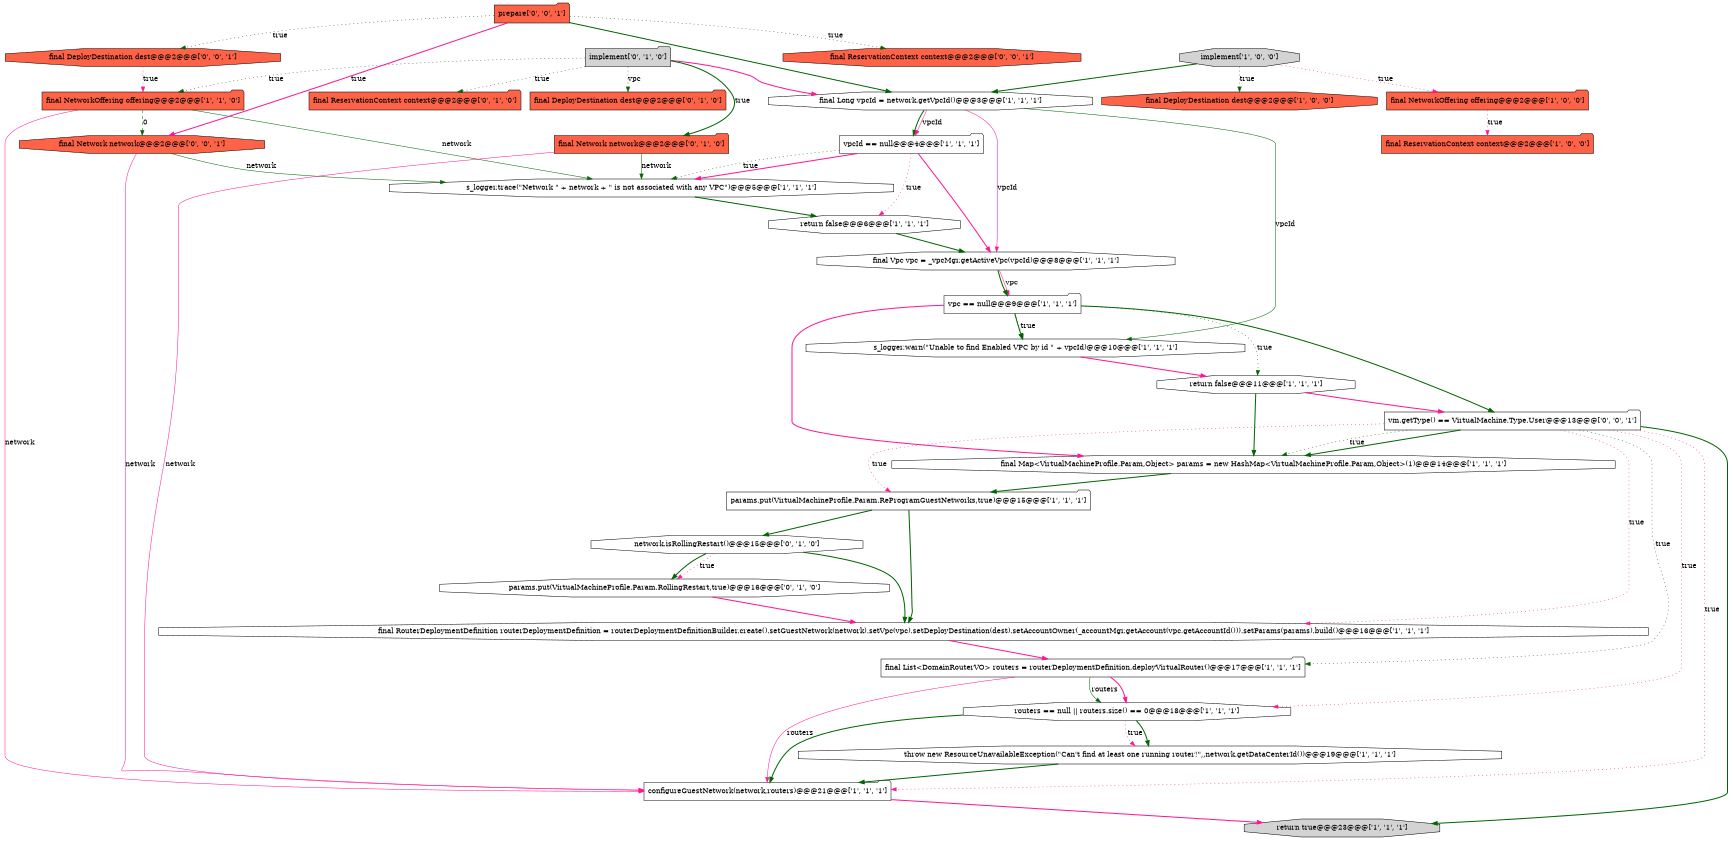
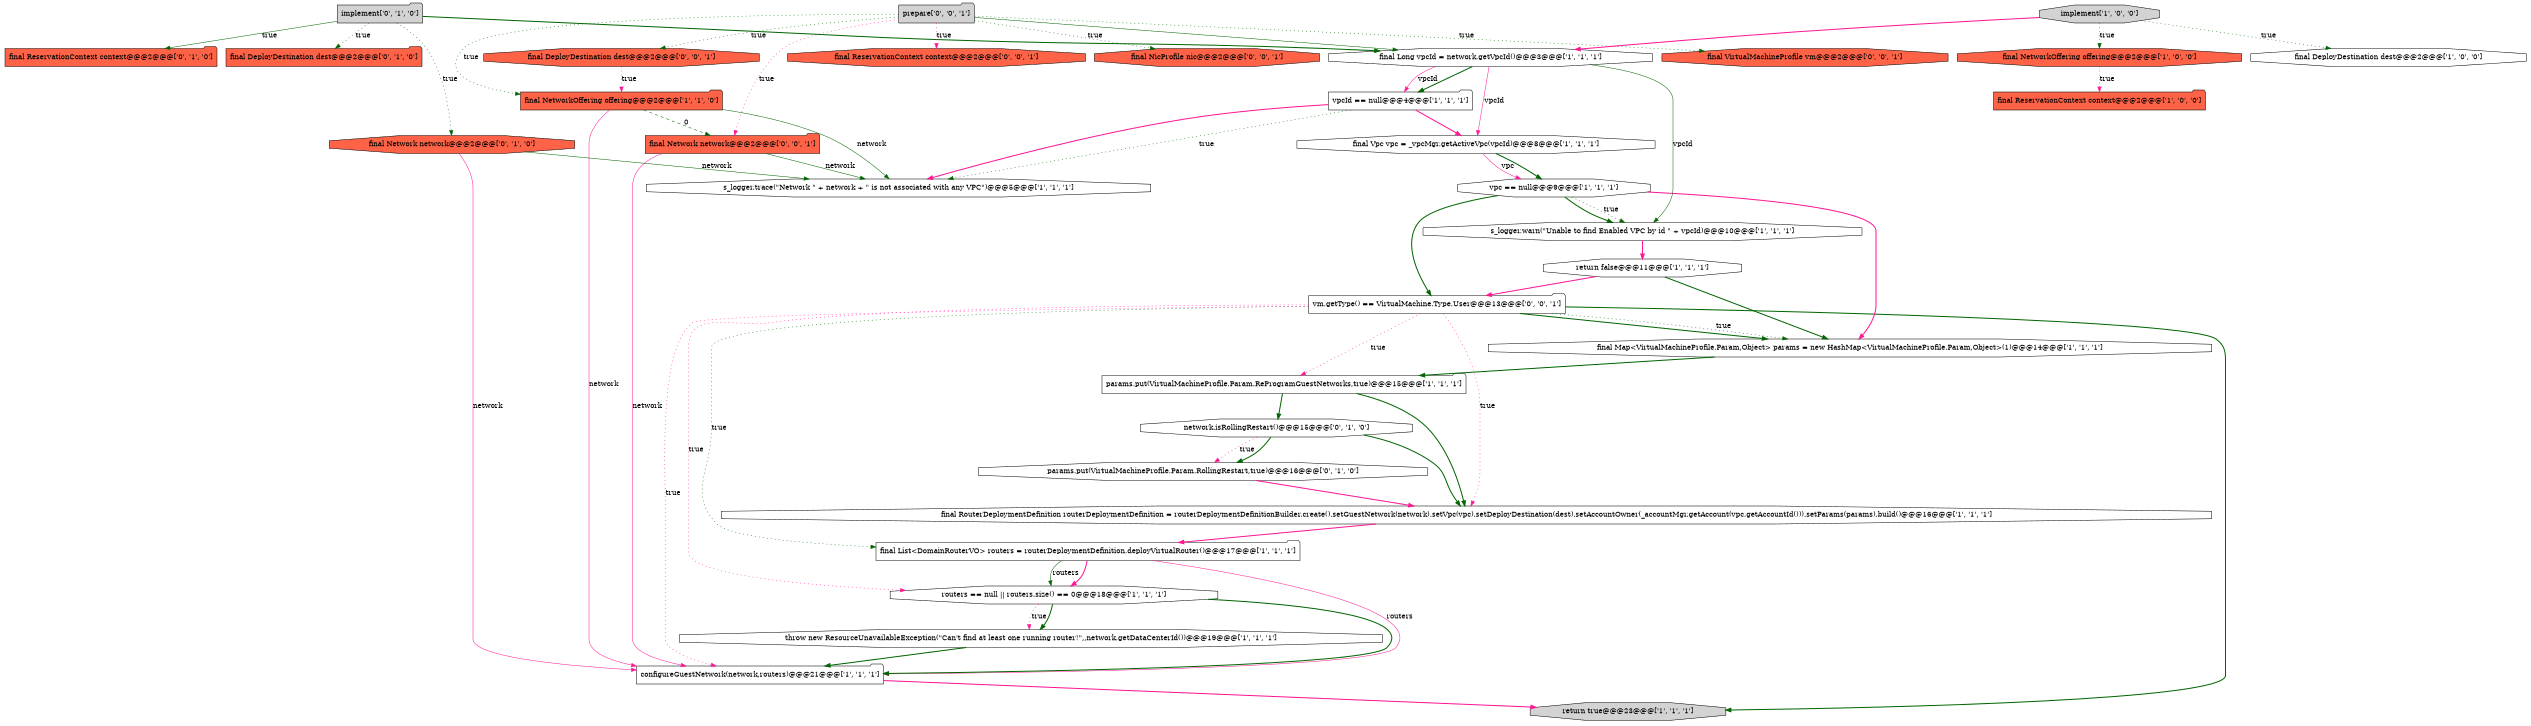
node "prepare['0', '0', '1']": fillcolor tomato -> lightgray
edge "prepare['0', '0', '1']" -> "final ReservationContext context@@@2@@@['0', '0', '1']": color darkgreen -> deeppink
edge "prepare['0', '0', '1']" -> "final Long vpcId = network.getVpcId()@@@3@@@['1', '1', '1']": style bold -> solid
node "final NicProfile nic@@@2@@@['0', '0', '1']": added
node "final VirtualMachineProfile vm@@@2@@@['0', '0', '1']": added
edge "implement['0', '1', '0']" -> "final NetworkOffering offering@@@2@@@['1', '1', '0']": now "prepare['0', '0', '1']" -> "final NetworkOffering offering@@@2@@@['1', '1', '0']"
edge "implement['0', '1', '0']" -> "final Long vpcId = network.getVpcId()@@@3@@@['1', '1', '1']": color deeppink -> darkgreen
edge "implement['1', '0', '0']" -> "final Long vpcId = network.getVpcId()@@@3@@@['1', '1', '1']": color darkgreen -> deeppink
edge "implement['1', '0', '0']" -> "final NetworkOffering offering@@@2@@@['1', '0', '0']": color deeppink -> darkgreen
edge "prepare['0', '0', '1']" -> "final Network network@@@2@@@['0', '0', '1']": style bold -> dotted
edge "implement['0', '1', '0']" -> "final ReservationContext context@@@2@@@['0', '1', '0']": style dotted -> solid
edge "implement['0', '1', '0']" -> "final DeployDestination dest@@@2@@@['0', '1', '0']": label "vpc" -> "true"
edge "implement['0', '1', '0']" -> "final Network network@@@2@@@['0', '1', '0']": style bold -> dotted
node "final DeployDestination dest@@@2@@@['1', '0', '0']": fillcolor tomato -> white
node "final NetworkOffering offering@@@2@@@['1', '0', '0']": shape folder -> octagon
node "final Network network@@@2@@@['0', '0', '1']": shape octagon -> folder
node "final Network network@@@2@@@['0', '1', '0']": shape folder -> octagon
node "return false@@@6@@@['1', '1', '1']": removed
node "vpc == null@@@9@@@['1', '1', '1']": shape folder -> octagon
edge "vpc == null@@@9@@@['1', '1', '1']" -> "return false@@@11@@@['1', '1', '1']": removed, label "true"
